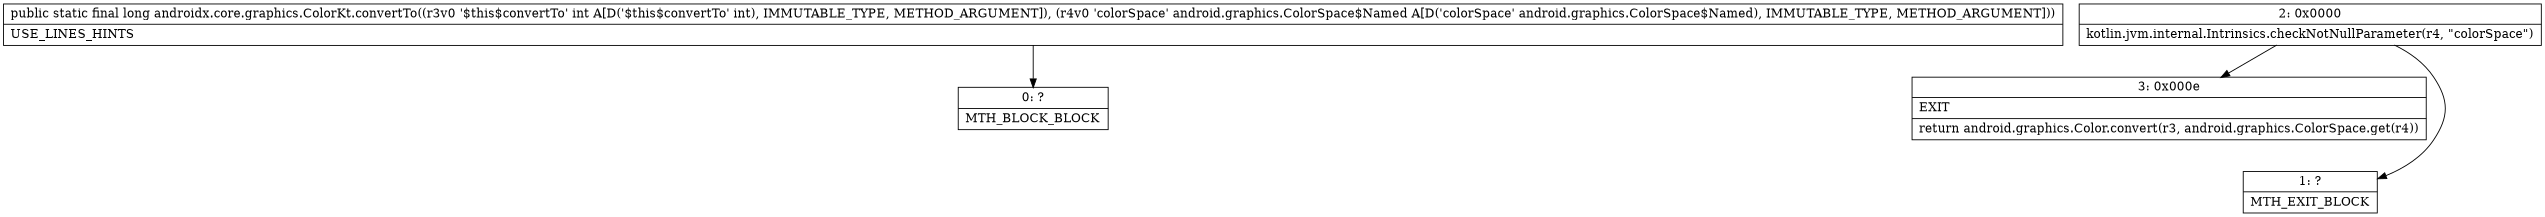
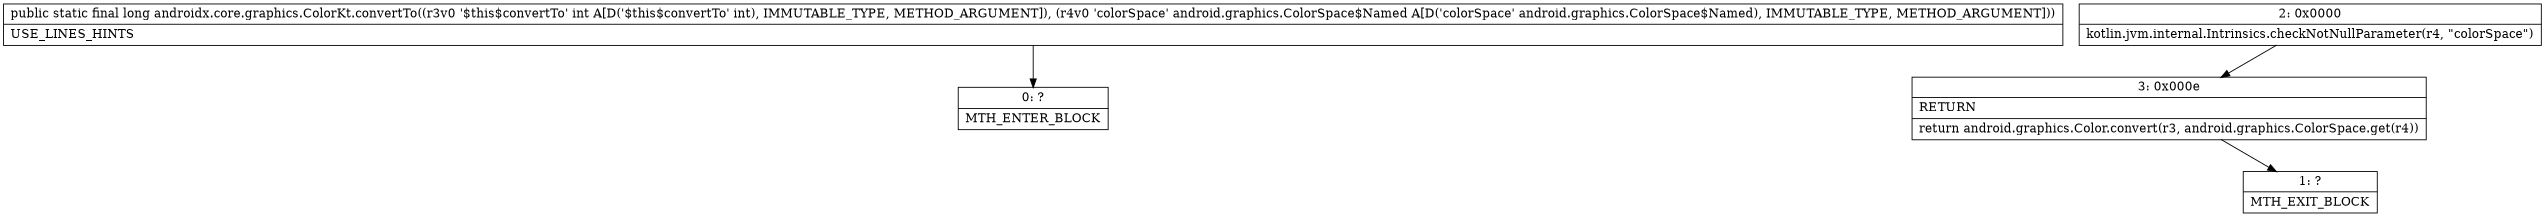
node "3: 0x000e": text "EXIT" -> "RETURN"
edge "2: 0x0000" -> "1: ?": now "3: 0x000e" -> "1: ?"
node "0: ?": text "MTH_BLOCK_BLOCK" -> "MTH_ENTER_BLOCK"
